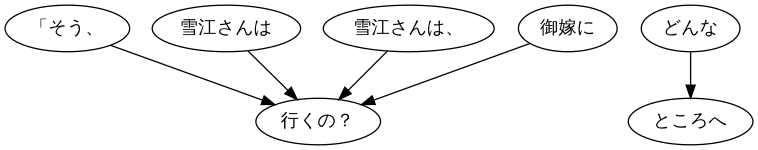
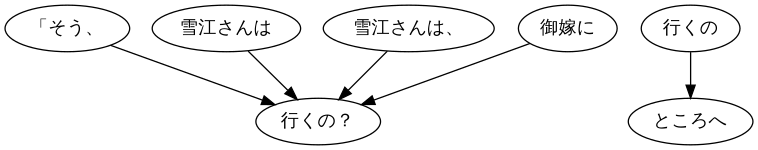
node "どんな": label "どんな" -> "行くの"
